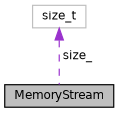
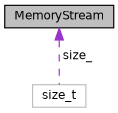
edge "MemoryStream" -> "size_t": reversed
